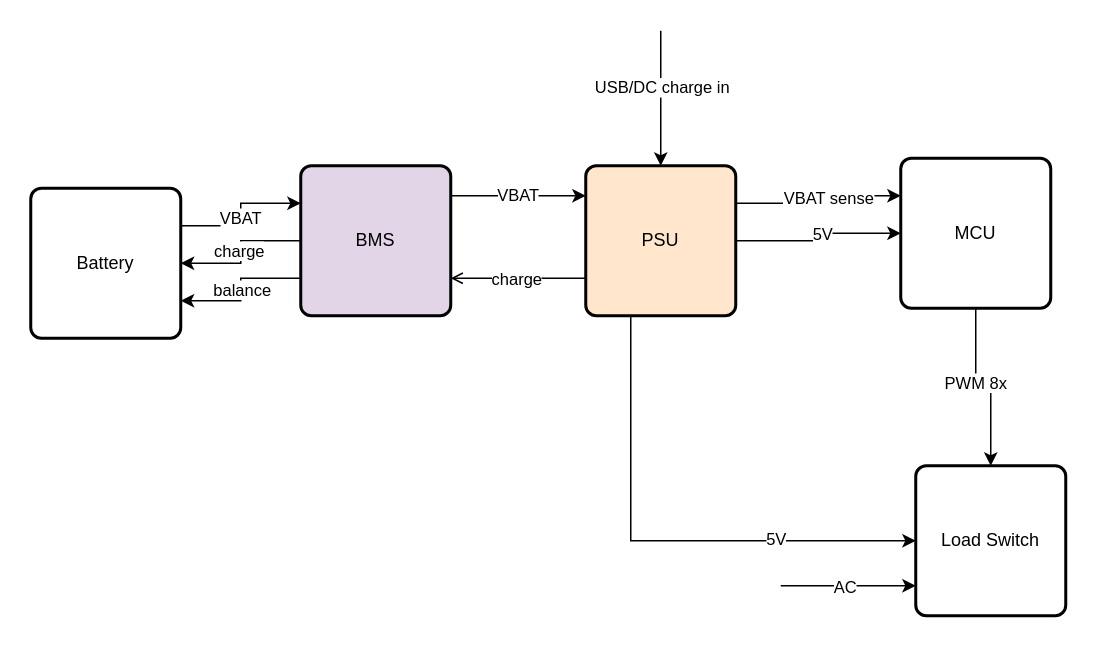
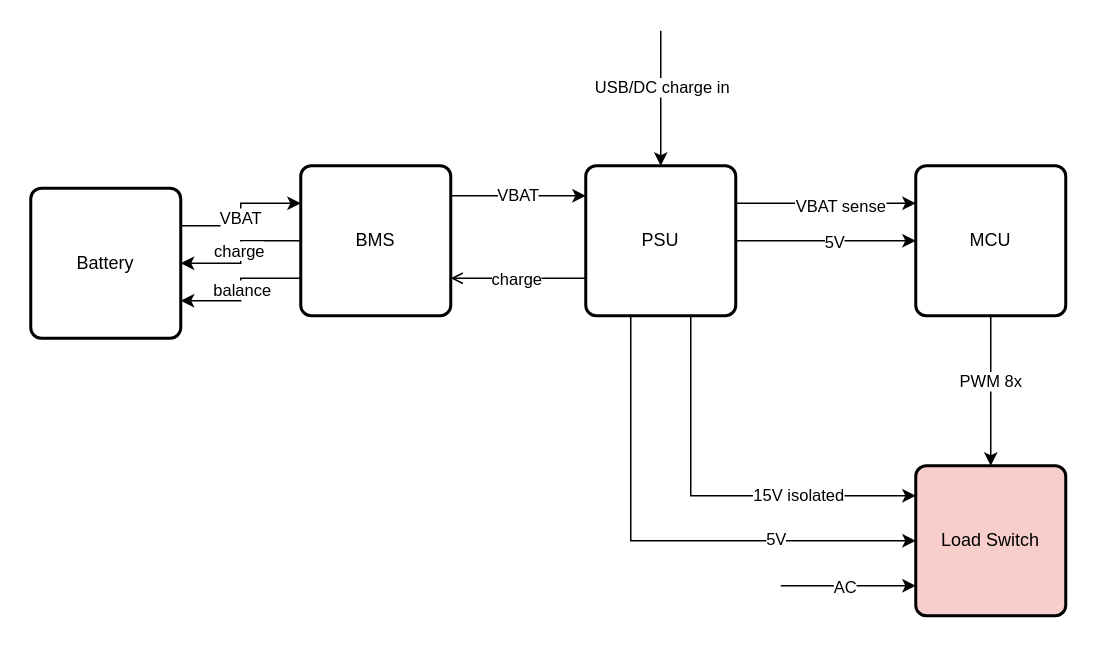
node "MCU": moved (976, 233) -> (991, 241)
node "BMS": fillcolor #e1d5e7 -> #ffffff
node "PSU": fillcolor #ffe6cc -> #ffffff
edge "PSU" -> "Load Switch": added, label "15V isolated"
node "Load Switch": fillcolor #ffffff -> #f8cecc
